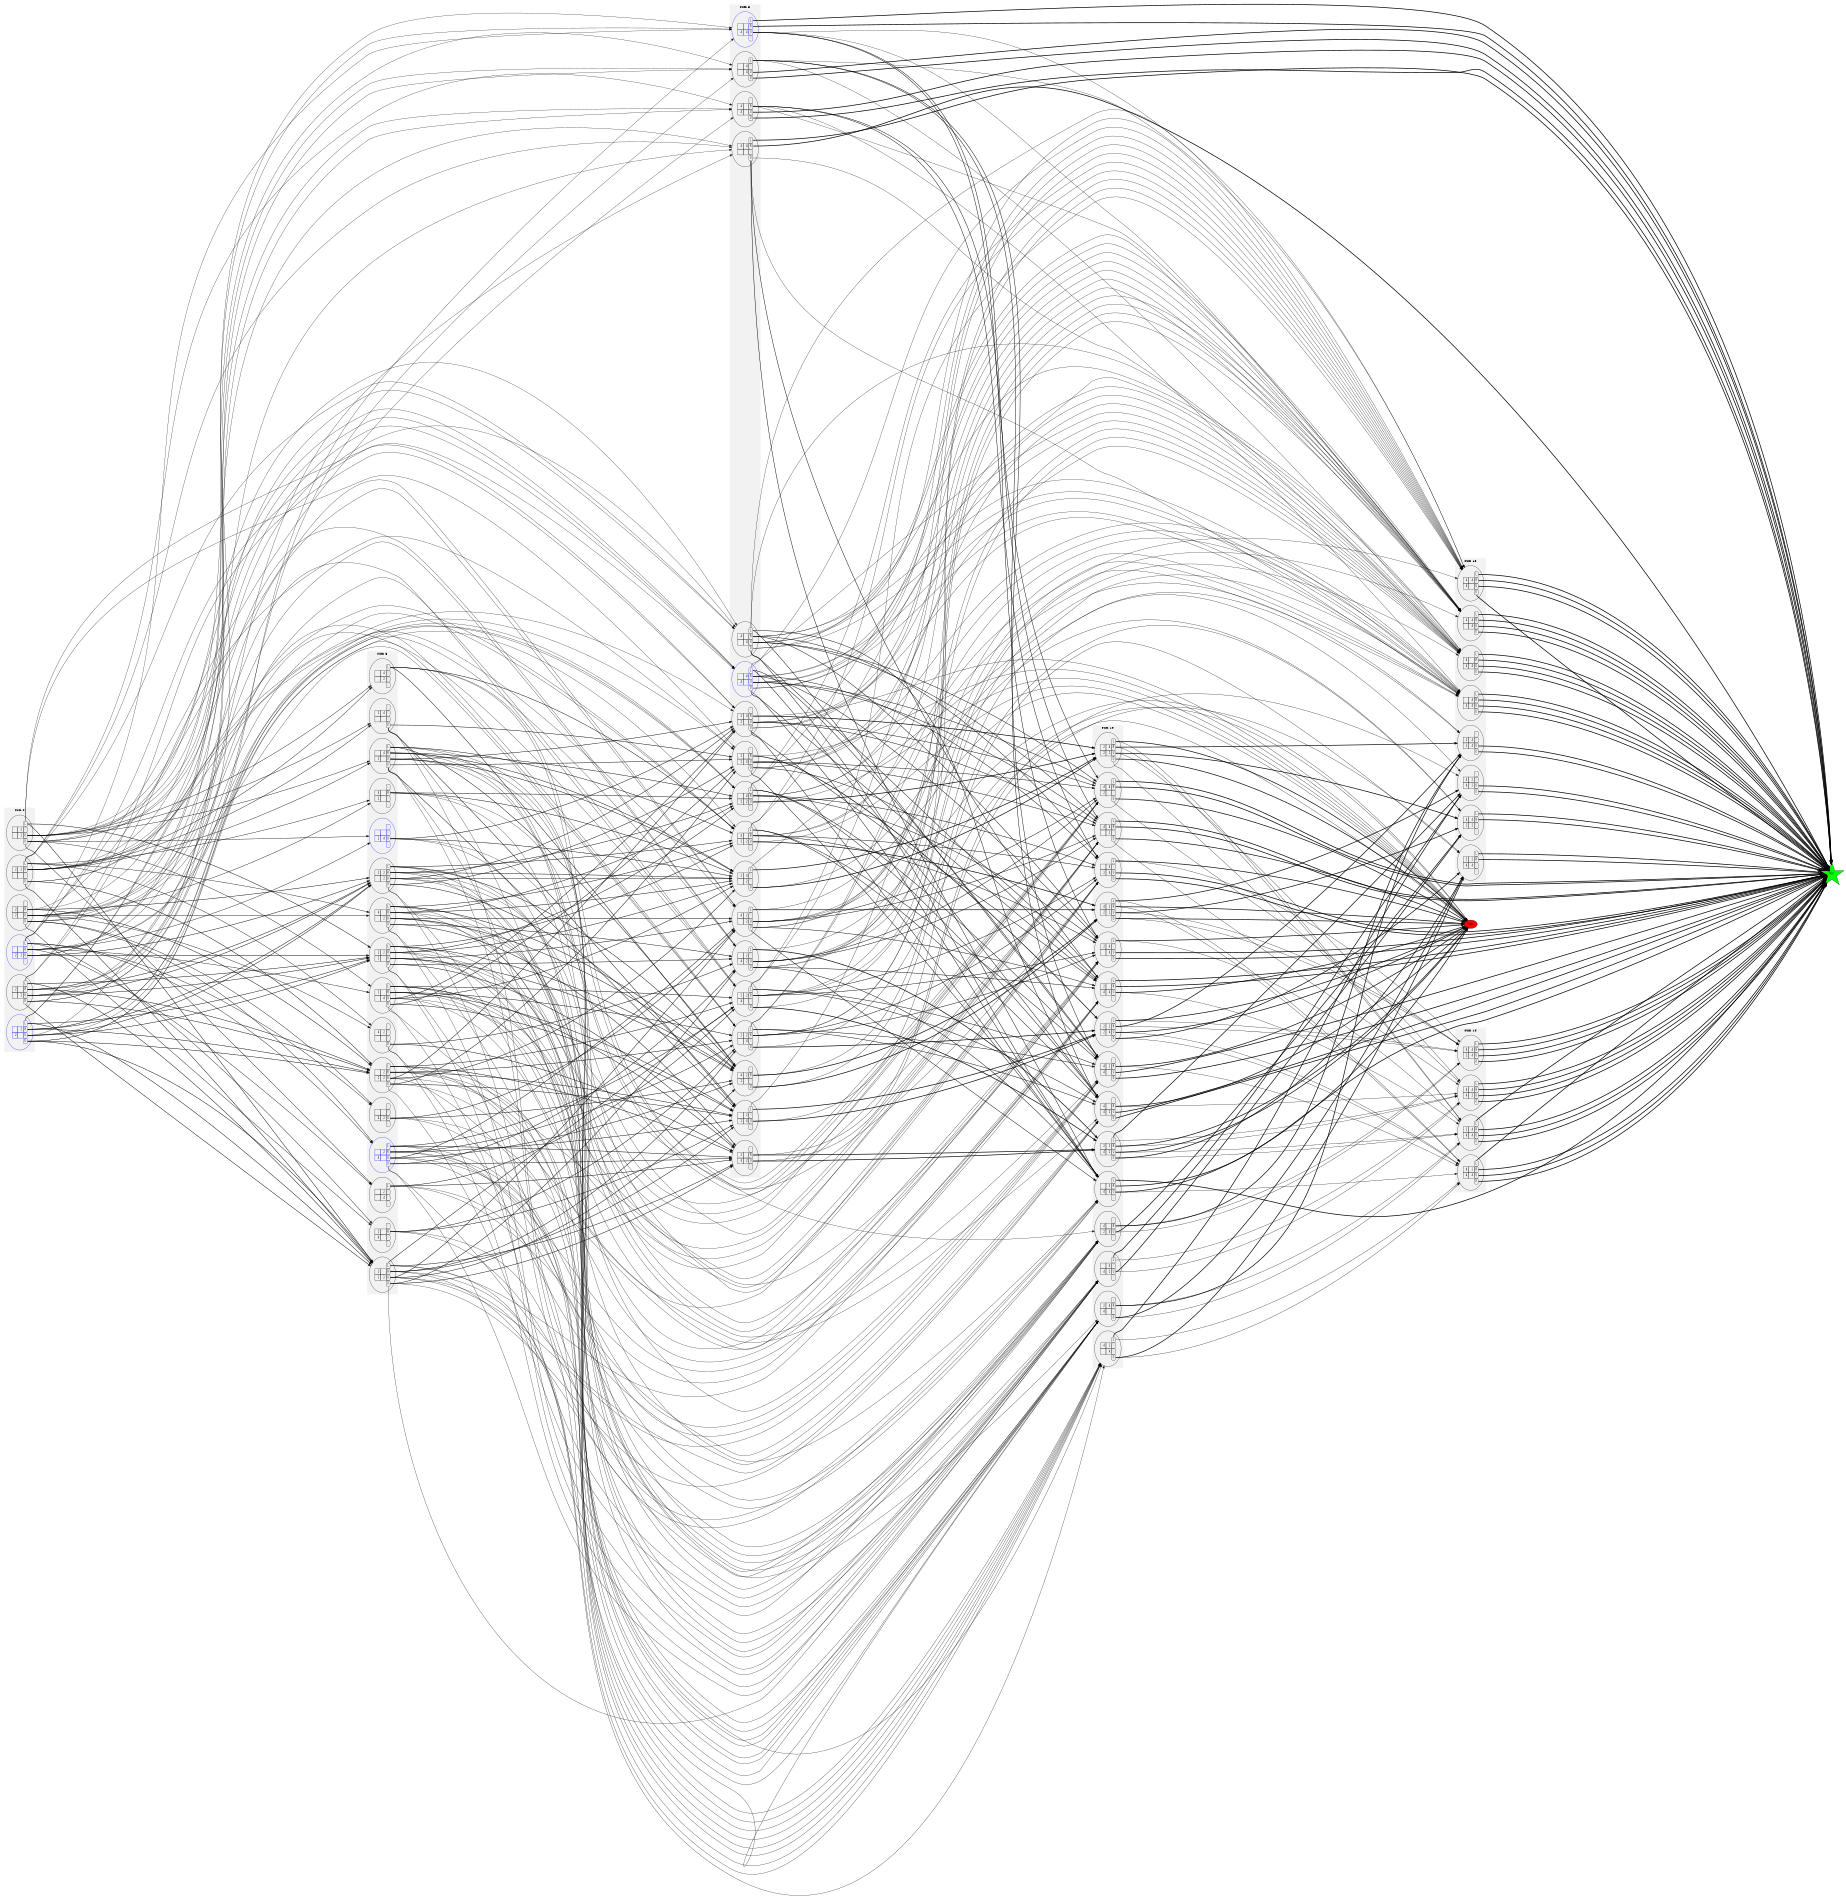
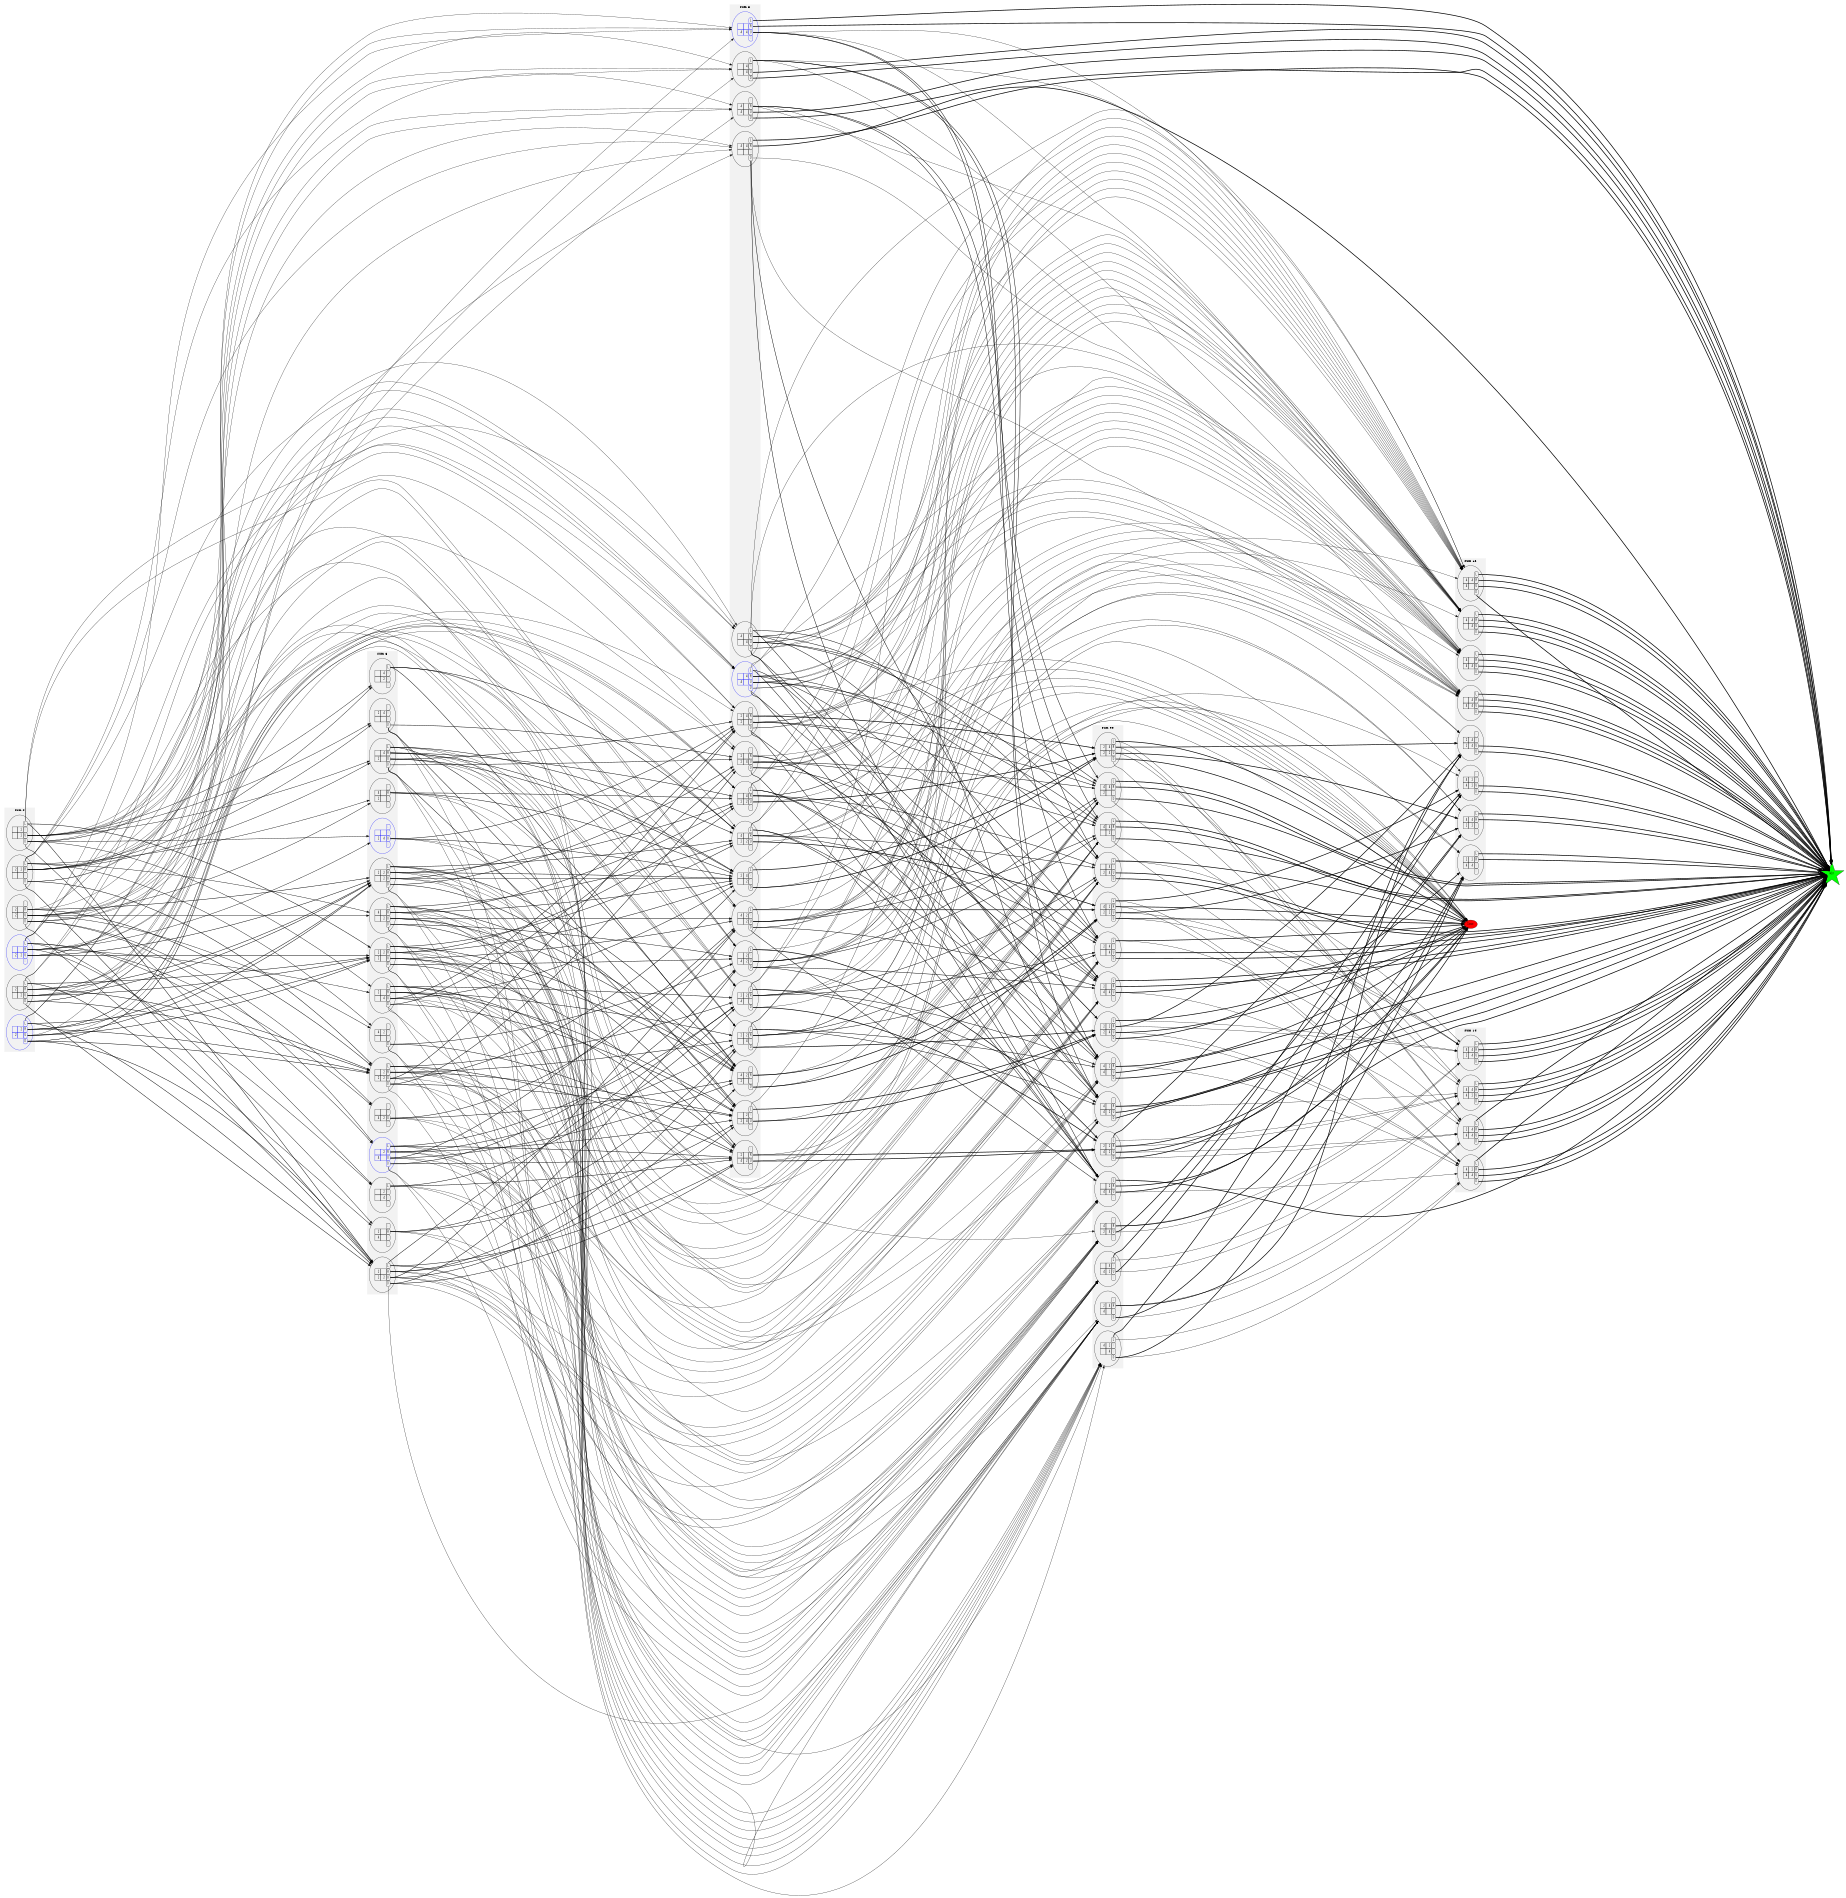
cluster "sum 10": label "sum 10" -> "sum 90"
